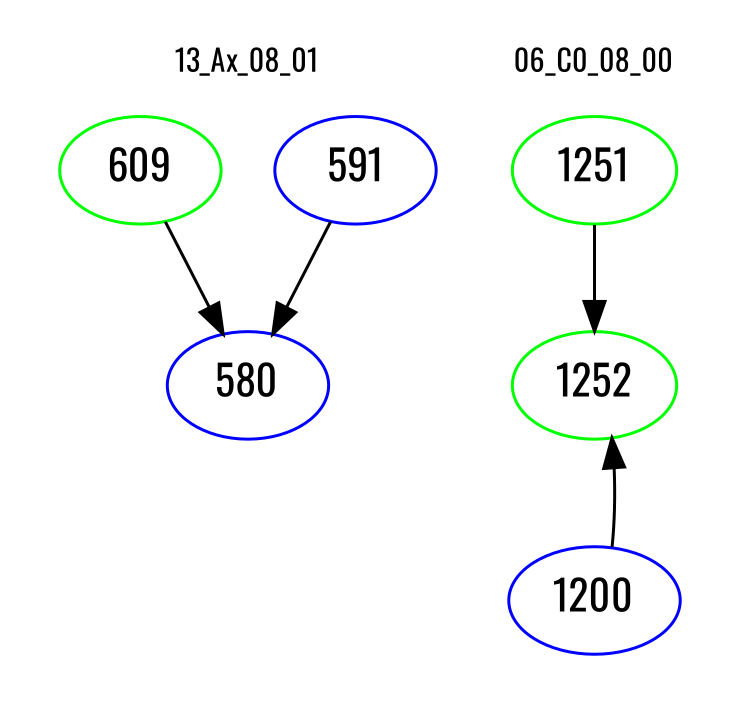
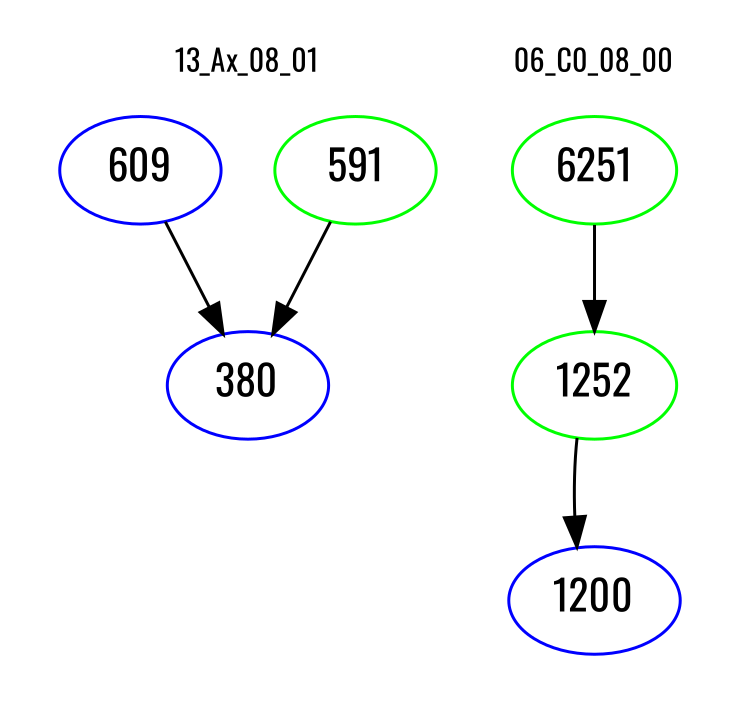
node "609": color green -> blue
node "591": color blue -> green
node "1251": label "1251" -> "6251"
node "580": label "580" -> "380"
edge "1200" -> "1252": reversed
